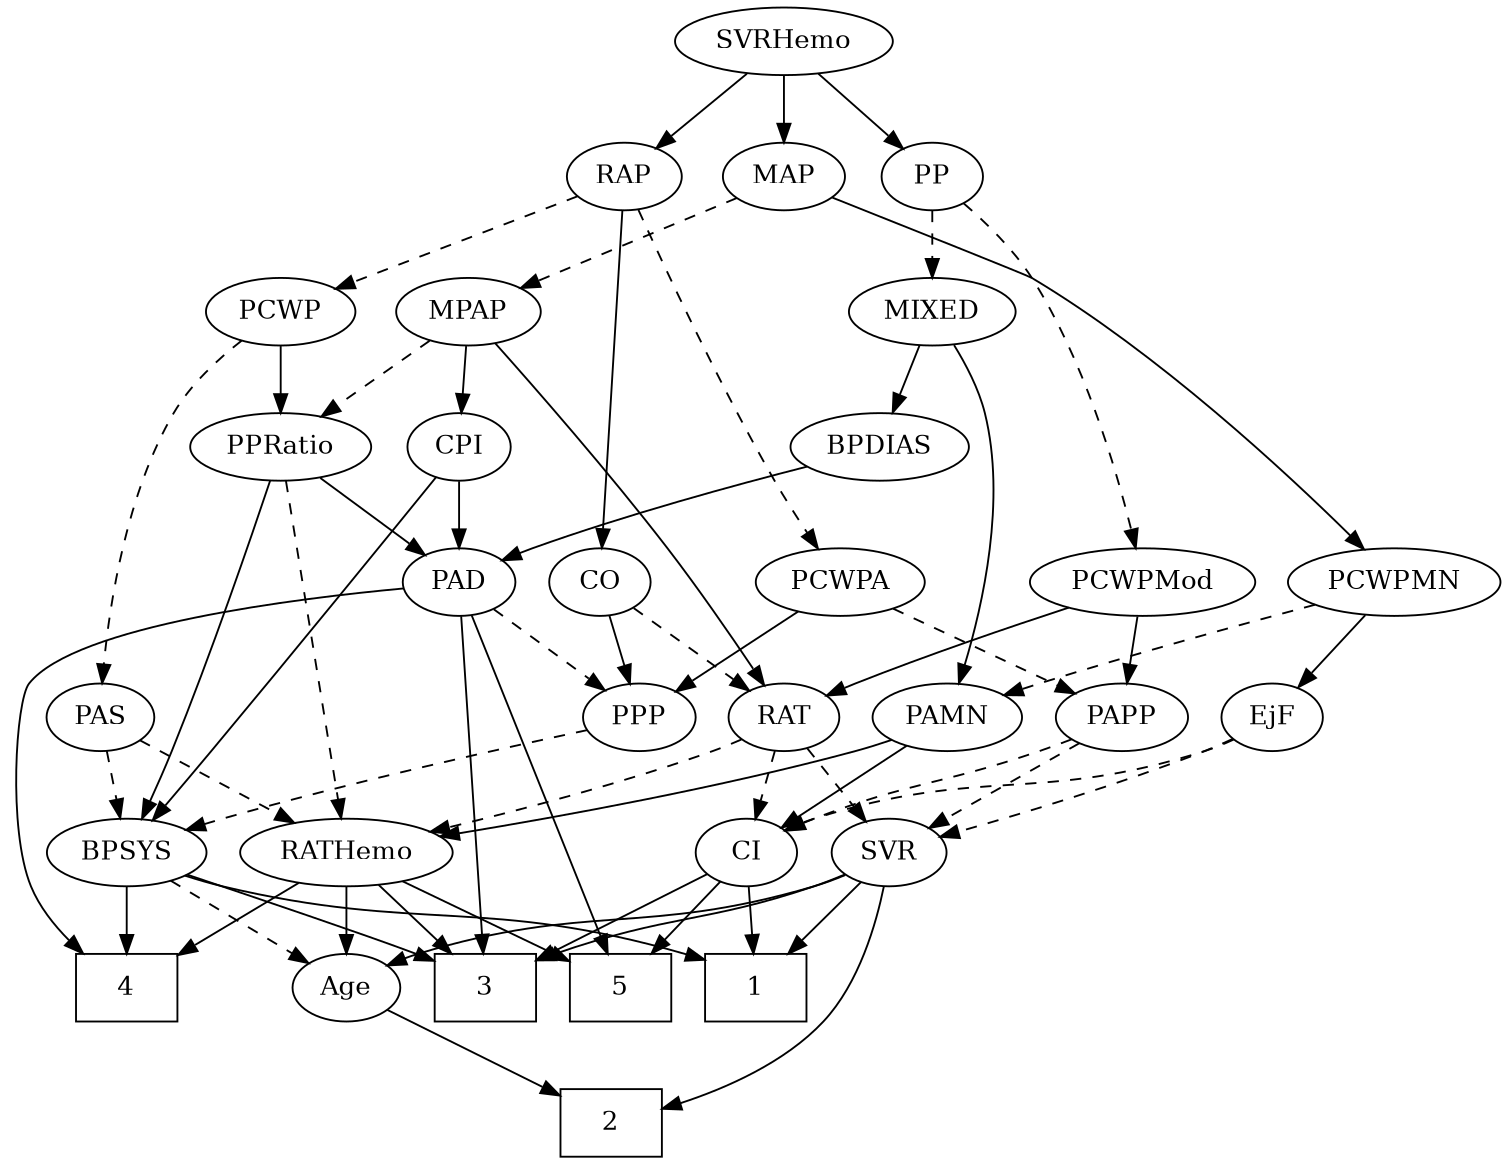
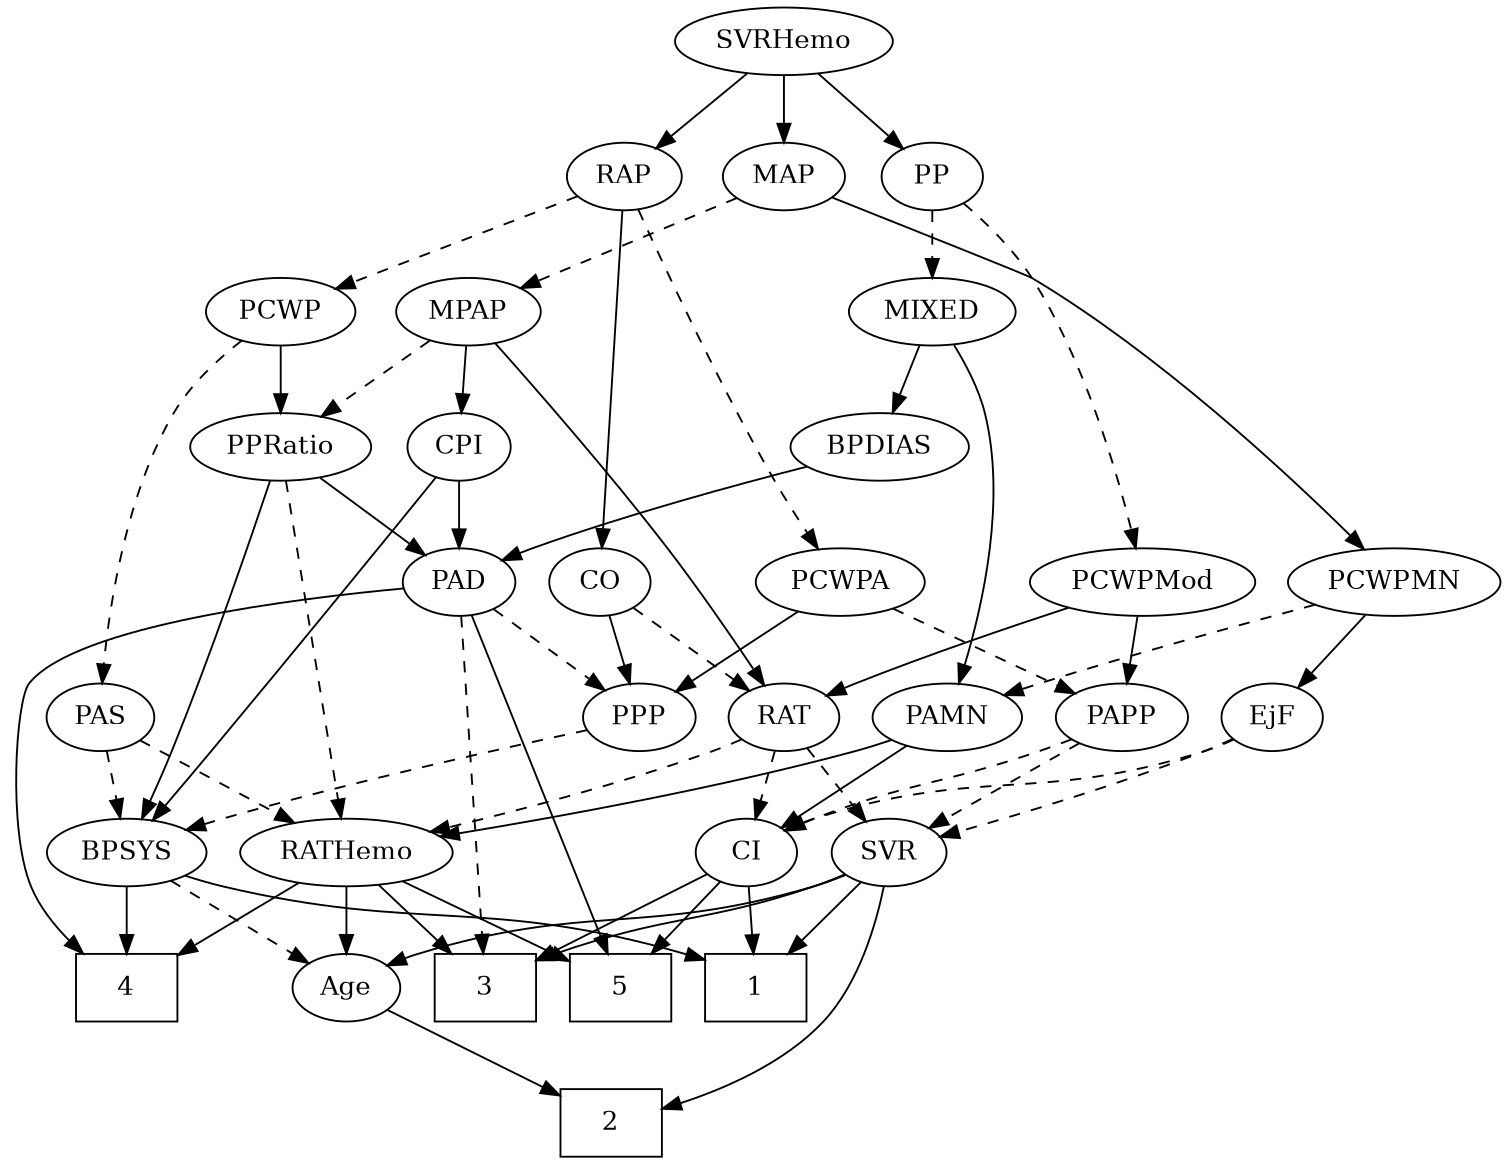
edge "PAD" -> "3": style solid -> dashed
edge "BPSYS" -> "3": removed
